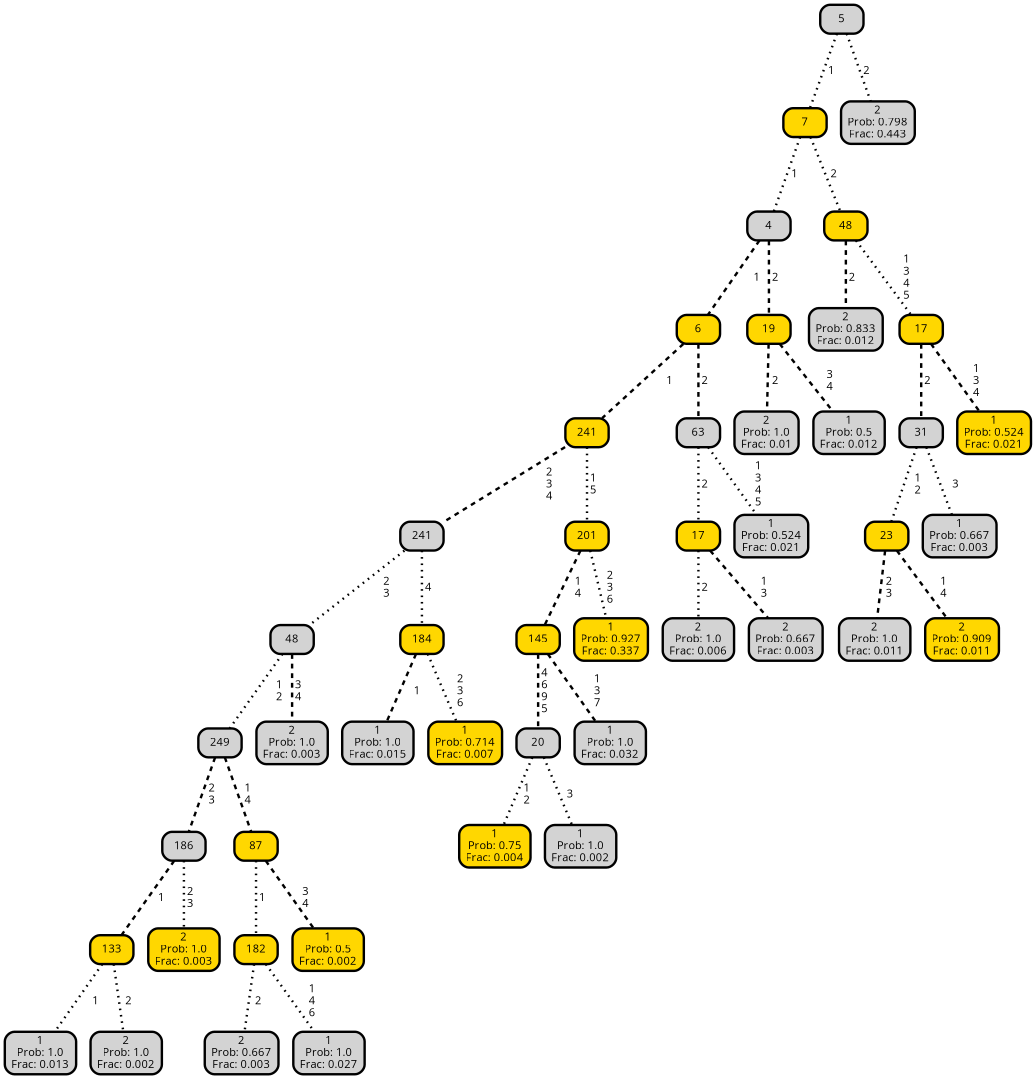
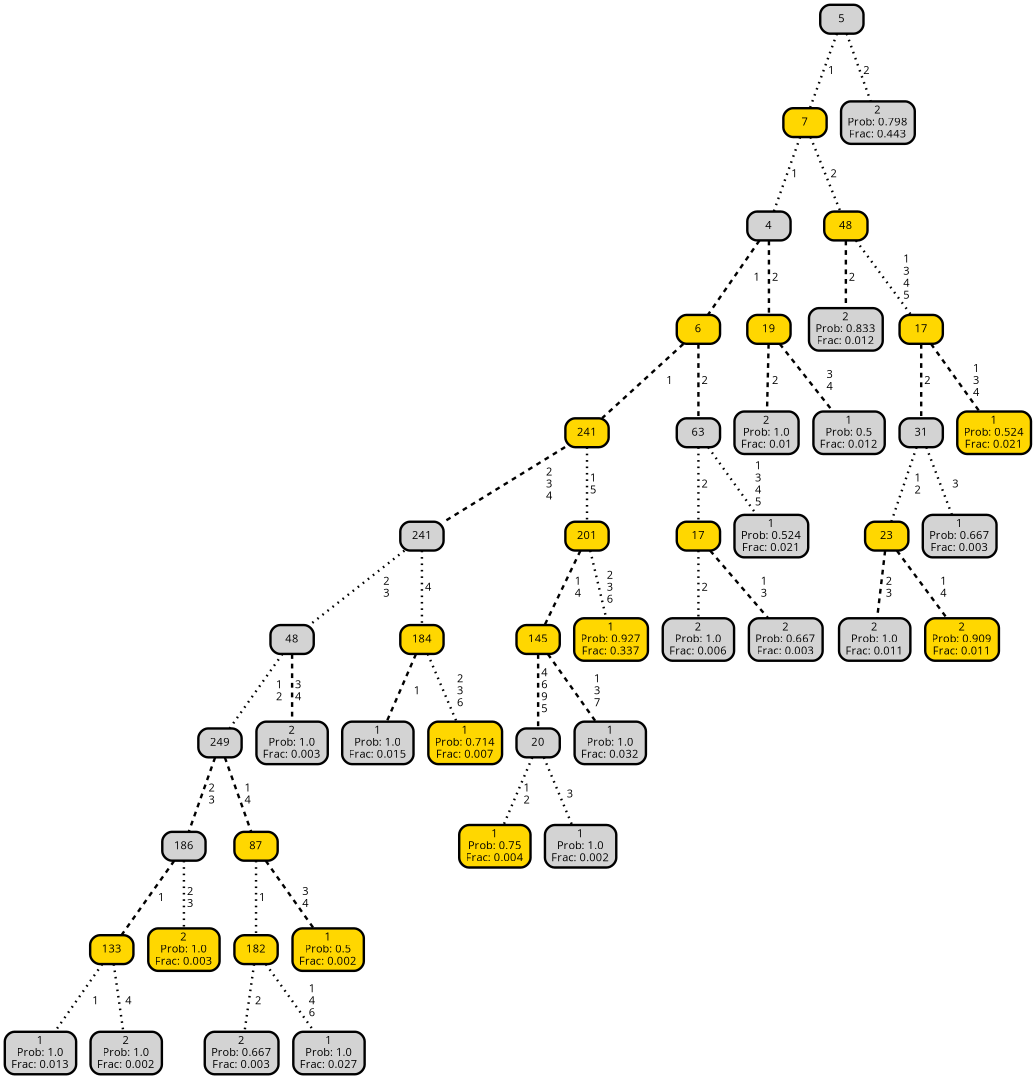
edge "133" -- "2 Prob: 1.0 Frac: 0.002": label " 2" -> " 4"
